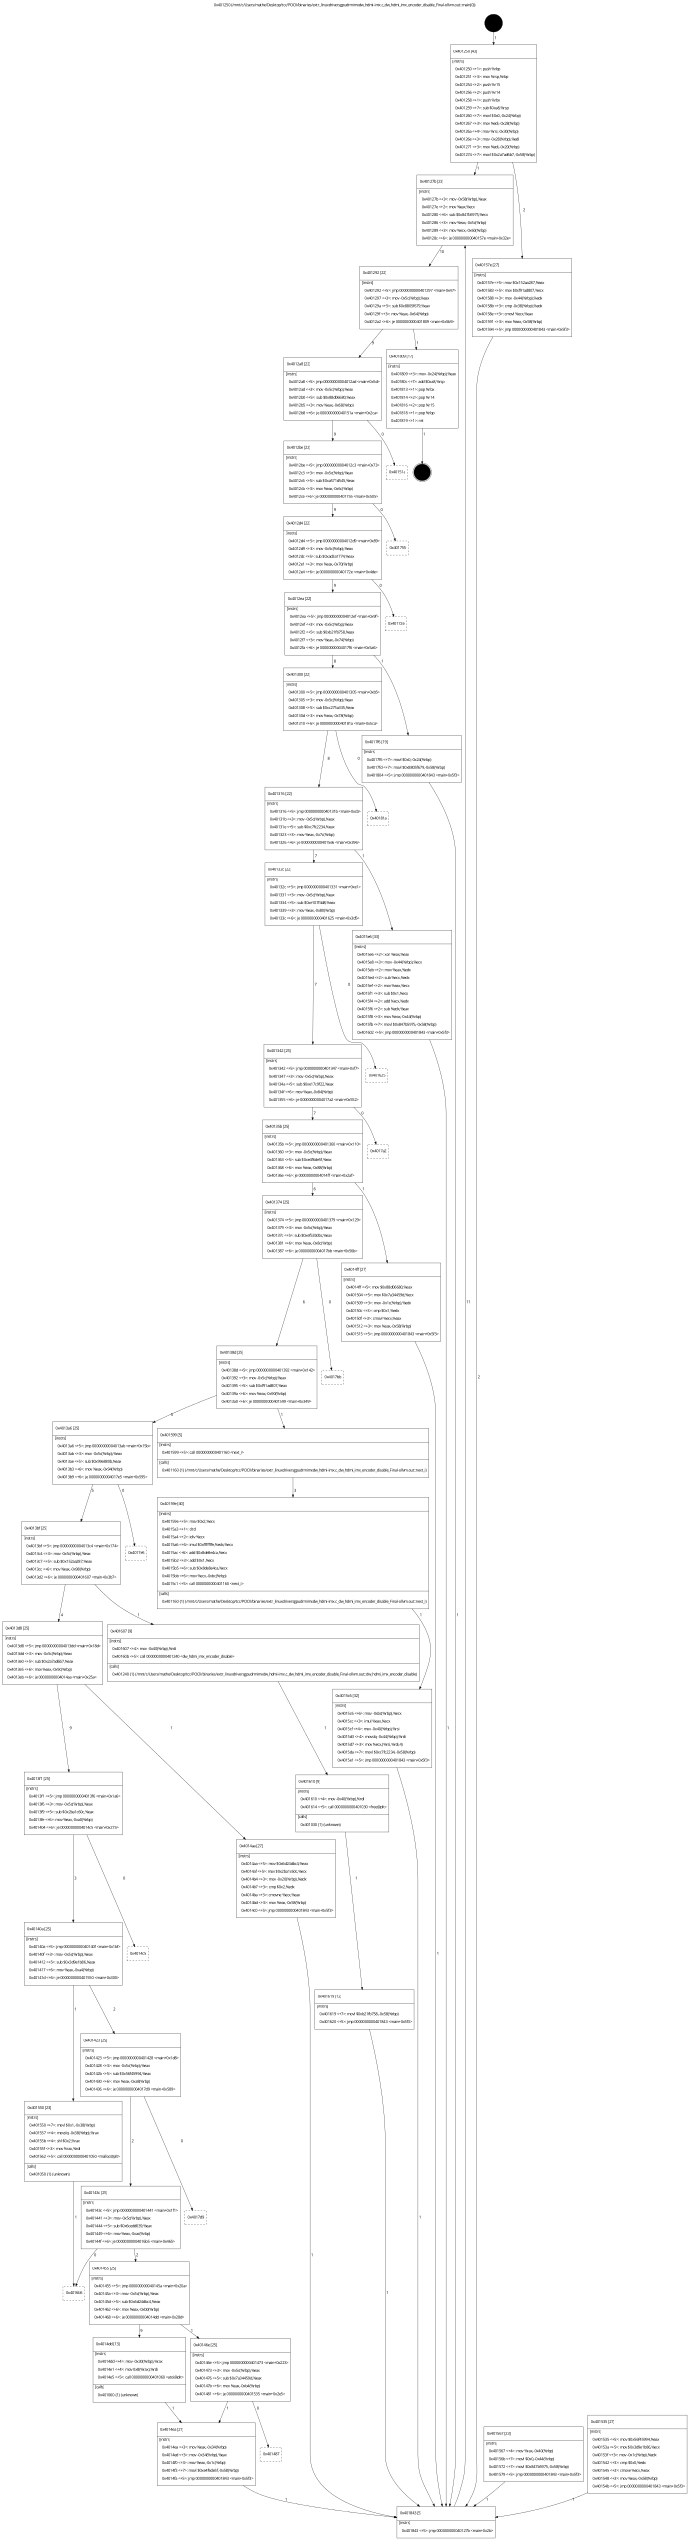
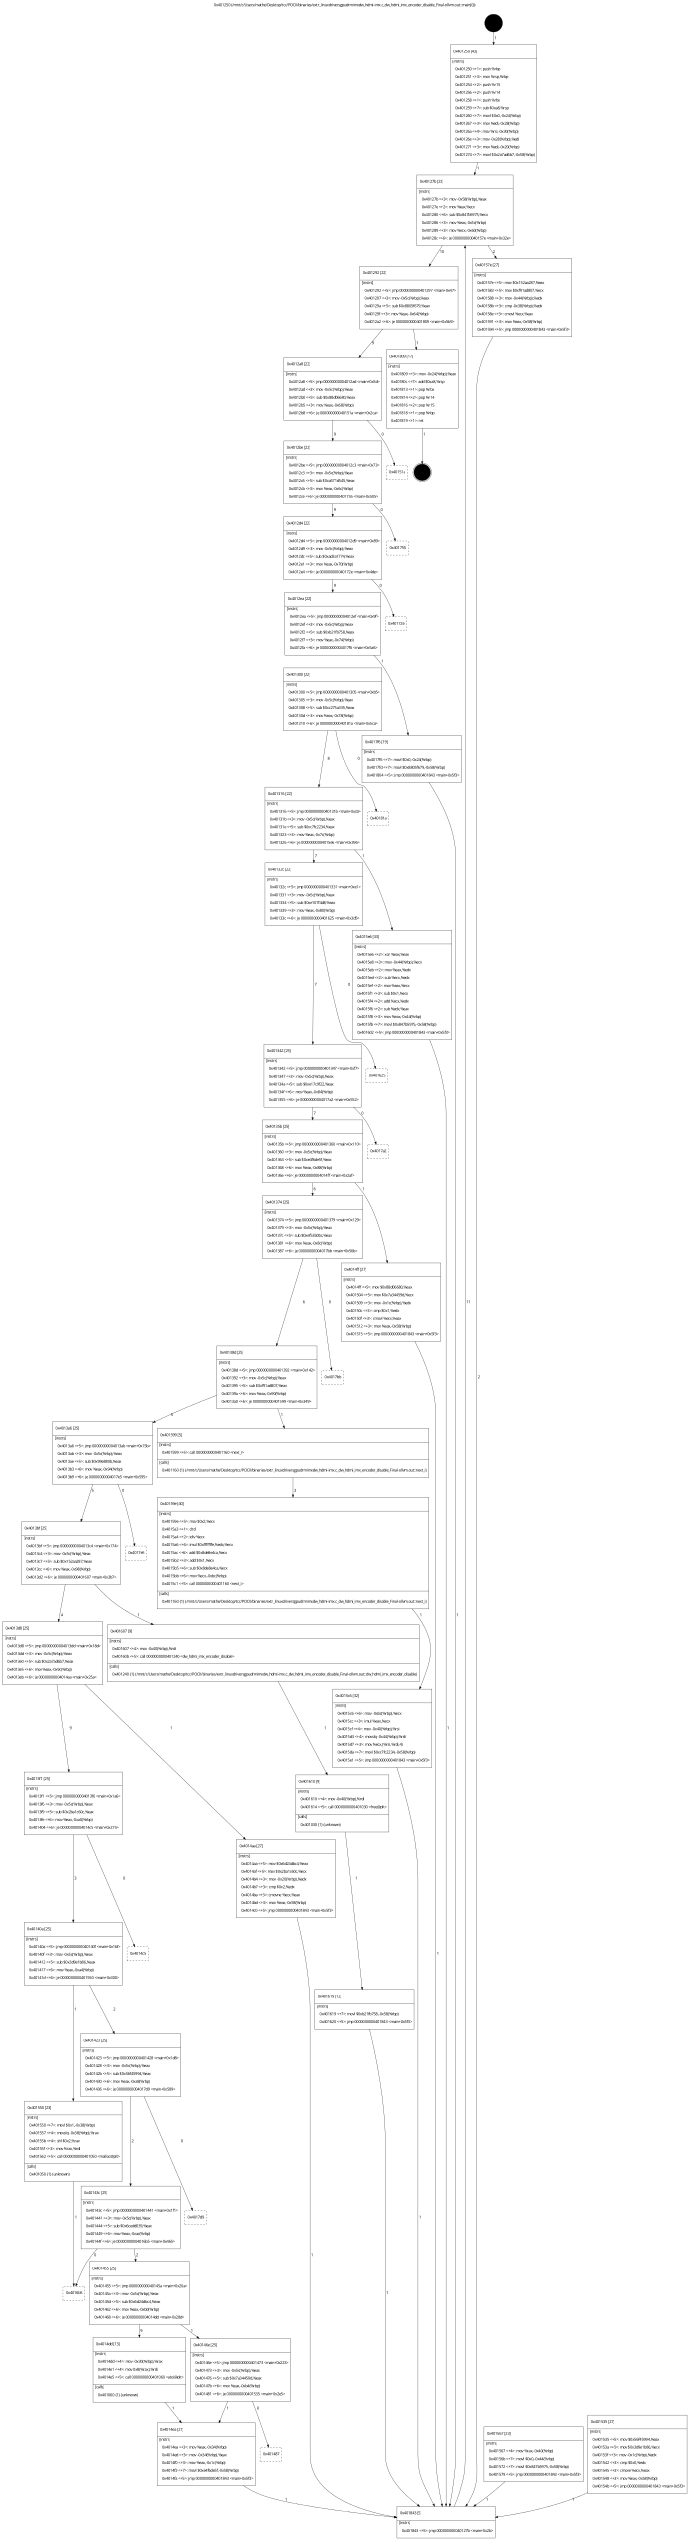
edge "0x401250 [43]" -> "0x40157e [27]": now "0x40127b [23]" -> "0x40157e [27]"
edge "0x4012ea [22]" -> "0x401300 [22]": removed, label "8"
